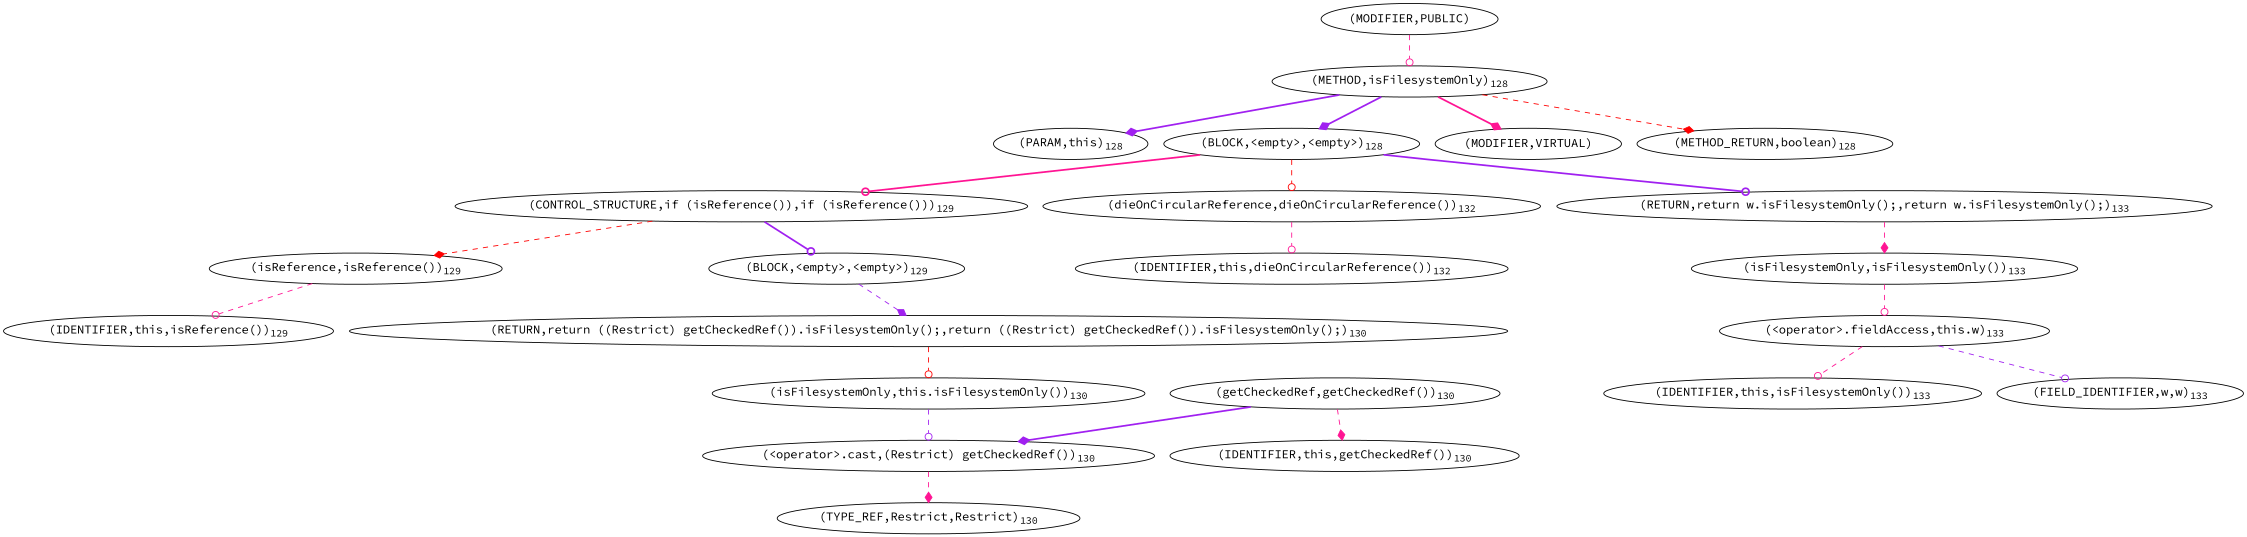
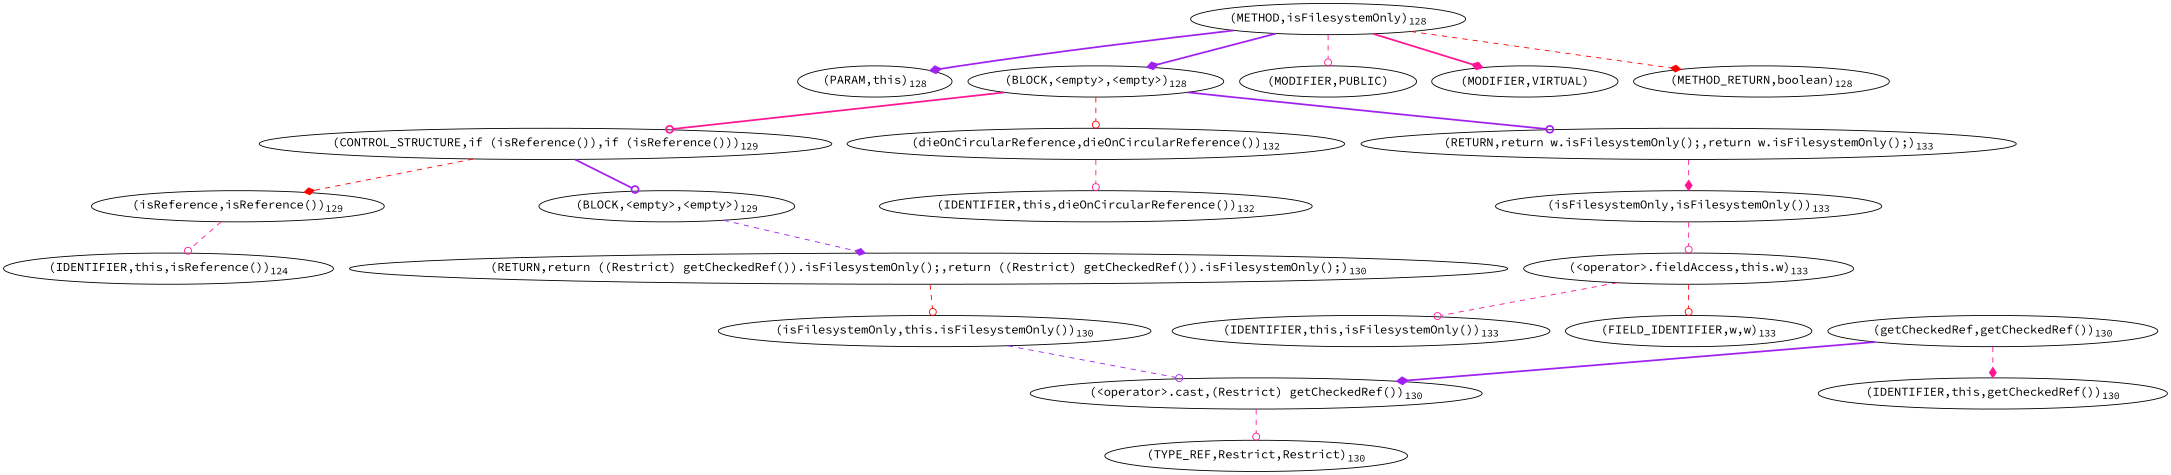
edge "(MODIFIER,PUBLIC)" -> "(METHOD,isFilesystemOnly)": reversed
node "(IDENTIFIER,this,isReference())": text "129" -> "124"
edge "(<operator>.fieldAccess,this.w)" -> "(FIELD_IDENTIFIER,w,w)": color purple -> red
edge "(<operator>.cast,(Restrict) getCheckedRef())" -> "(TYPE_REF,Restrict,Restrict)": arrowhead diamond -> odot
